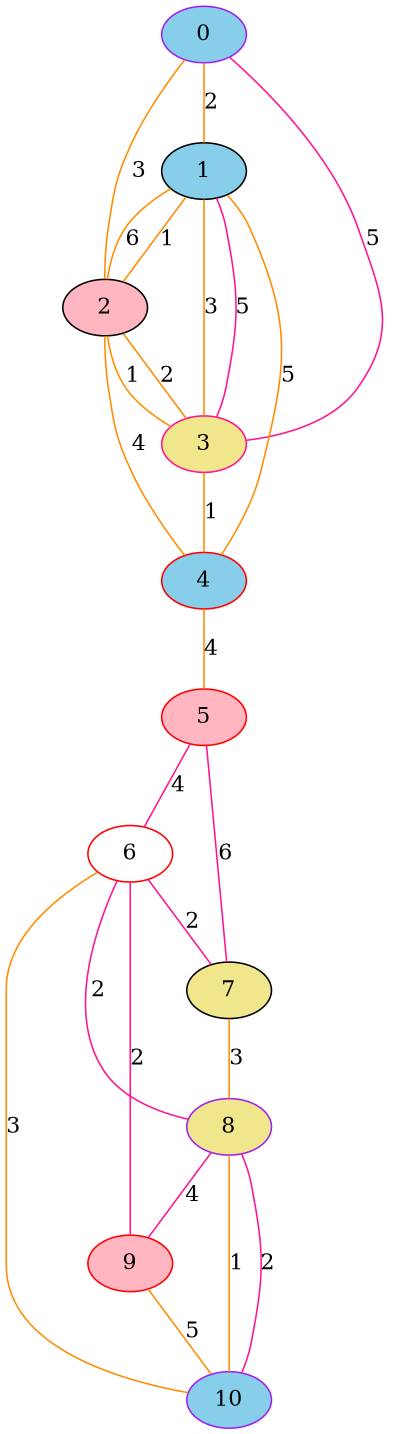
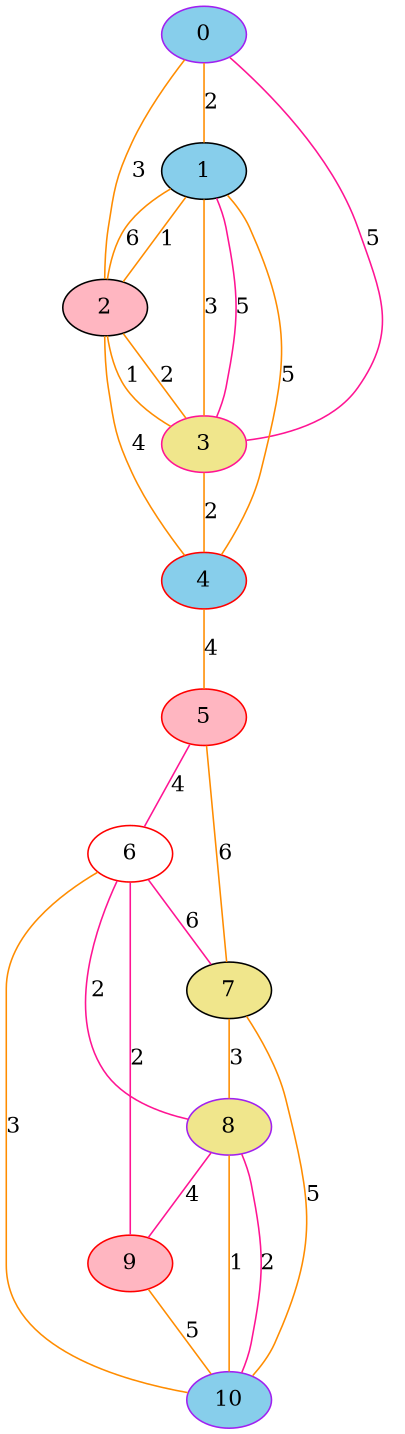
edge "3" -- "4": label "1" -> "2"
edge "5" -- "7": color deeppink -> darkorange
edge "6" -- "7": label "2" -> "6"
edge "7" -- "10": added, label "5"
